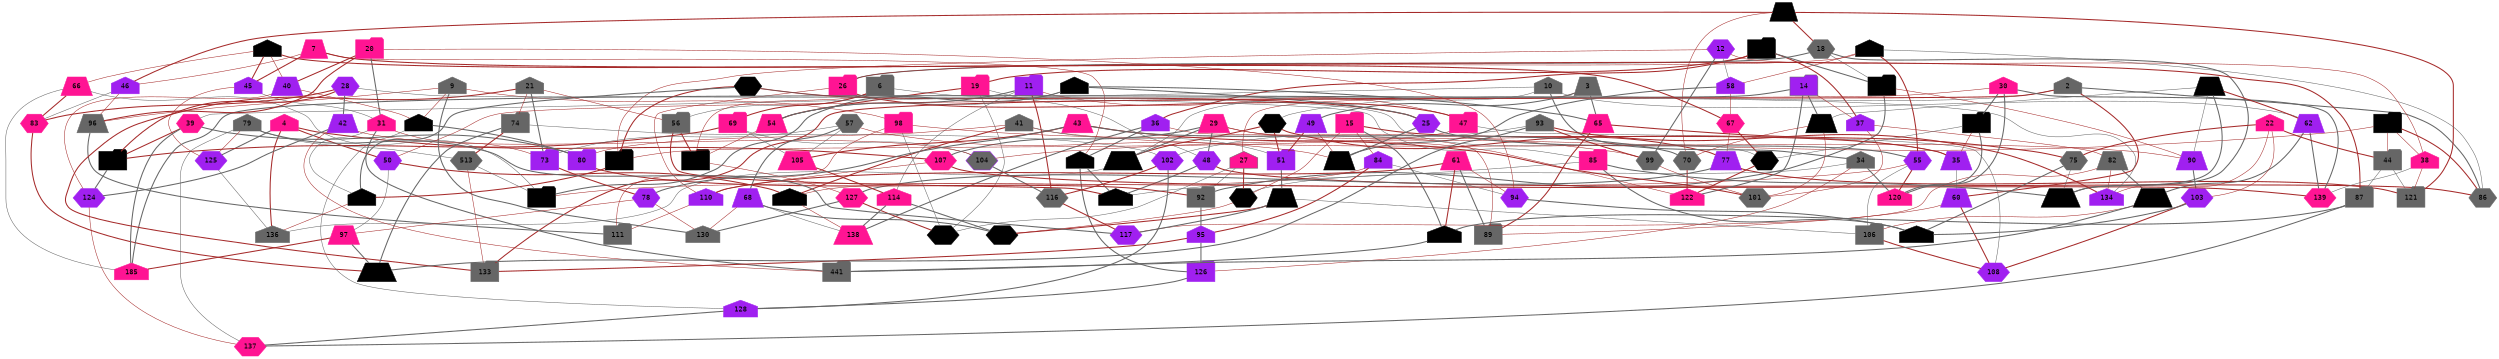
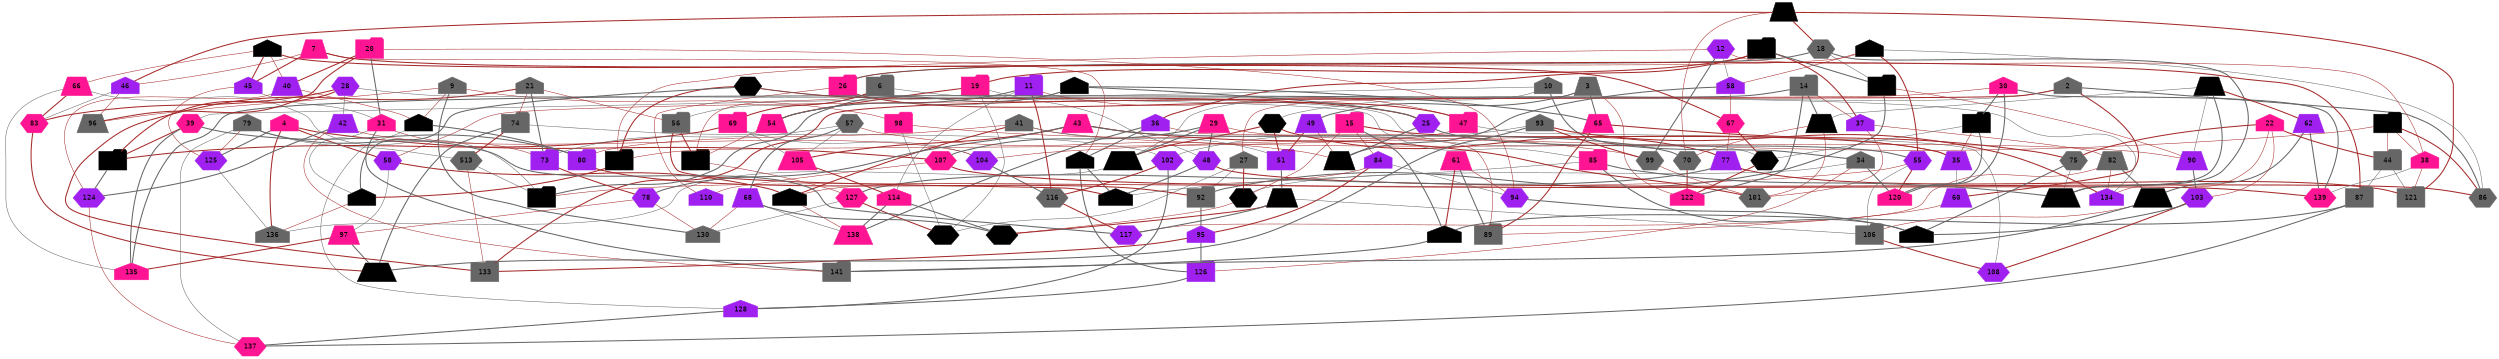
node "14": fillcolor purple -> gray40
edge "28" -- "42": style bold -> solid
edge "10" -- "62": removed
edge "29" -- "122": now "3" -- "122"
node "104": fillcolor gray40 -> purple
node "27": fillcolor deeppink -> gray40
edge "61" -- "110": removed
edge "127" -- "130": style bold -> solid
edge "60" -- "108": removed
node "111": removed
node "185": label "185" -> "135"
node "441": label "441" -> "141"
